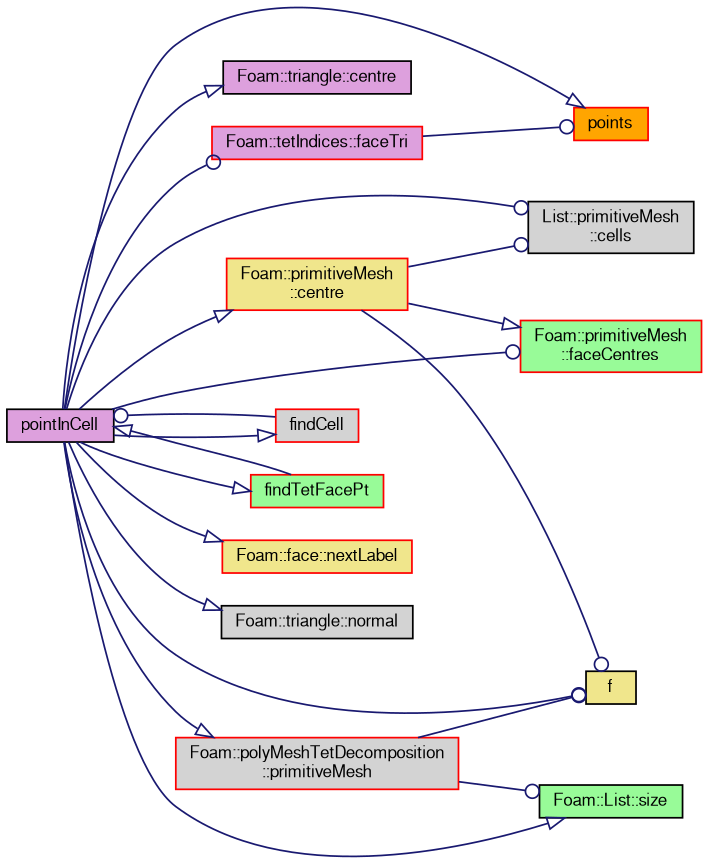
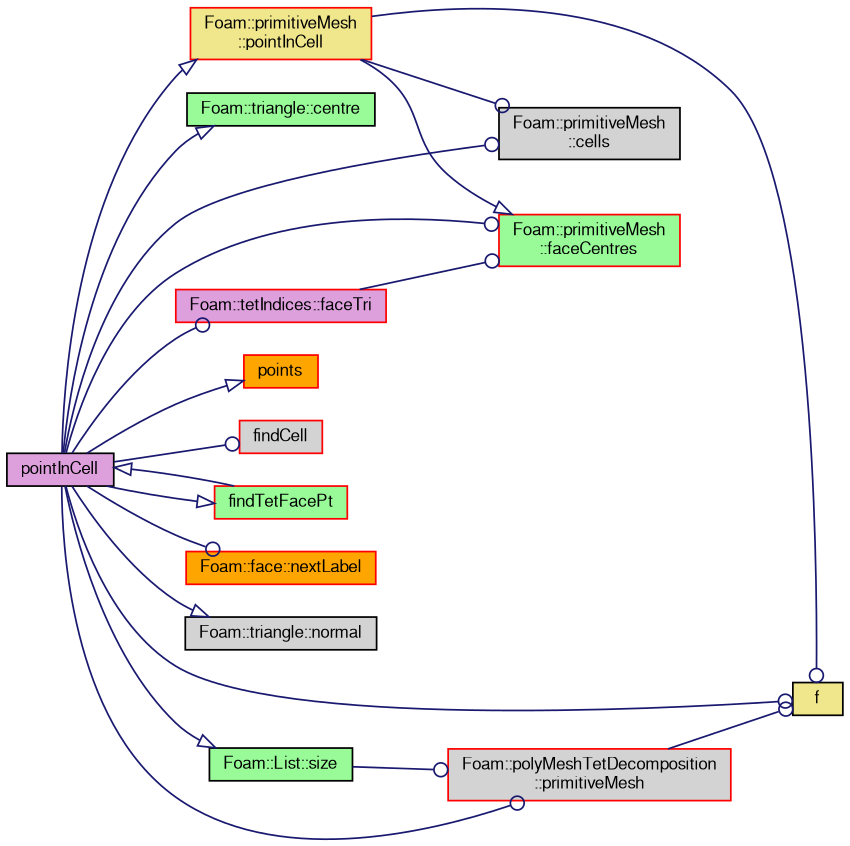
node "Foam::triangle::centre": fillcolor plum -> palegreen
edge "Foam::tetIndices::faceTri" -> "points": now "Foam::tetIndices::faceTri" -> "Foam::primitiveMesh ::faceCentres"
node "List::primitiveMesh ::cells": label "List::primitiveMesh ::cells" -> "Foam::primitiveMesh ::cells"
node "Foam::primitiveMesh ::centre": label "Foam::primitiveMesh ::centre" -> "Foam::primitiveMesh ::pointInCell"
edge "findCell" -> "pointInCell": removed
edge "pointInCell" -> "findCell": arrowhead onormal -> odot
edge "pointInCell" -> "Foam::face::nextLabel": arrowhead onormal -> odot
node "Foam::face::nextLabel": fillcolor khaki -> orange
edge "pointInCell" -> "Foam::polyMeshTetDecomposition ::primitiveMesh": arrowhead onormal -> odot
edge "Foam::polyMeshTetDecomposition ::primitiveMesh" -> "Foam::List::size": reversed
